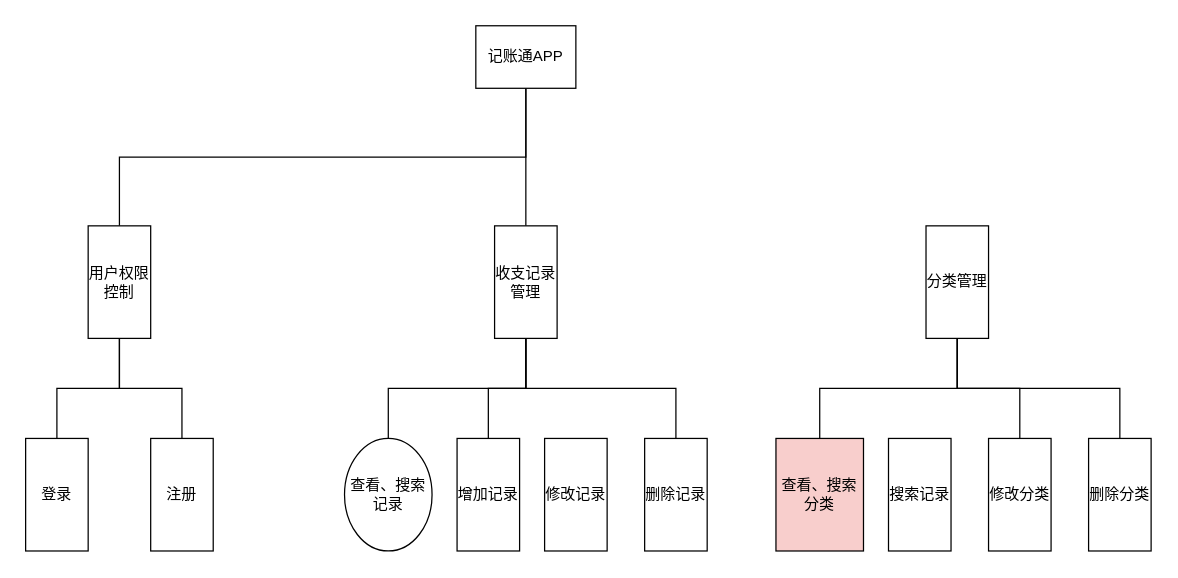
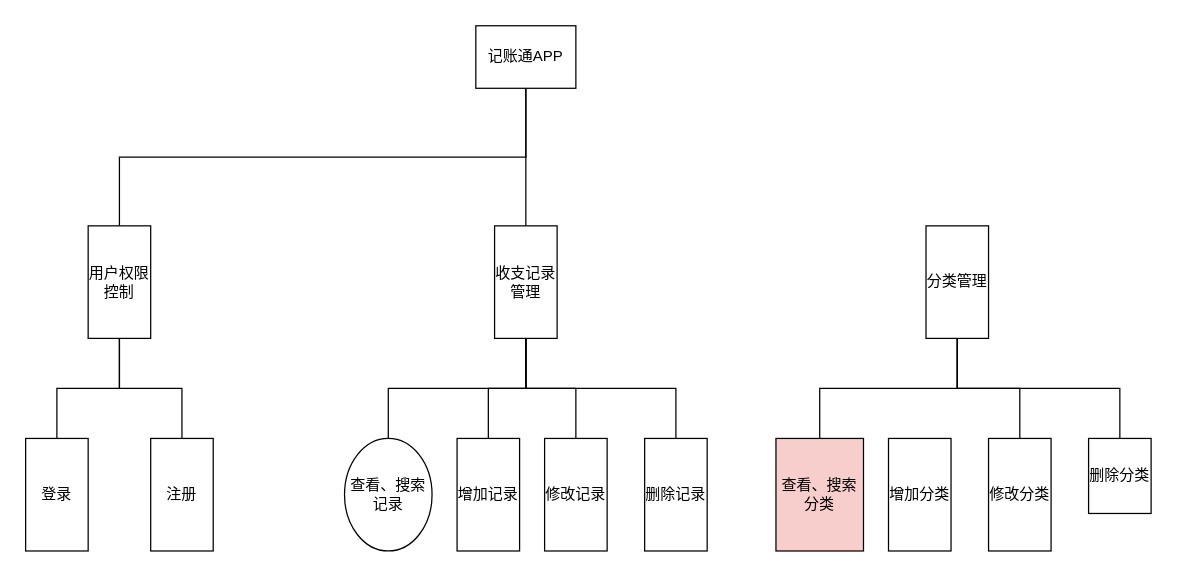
edge "收支记录管理" -- "修改记录": added
node "搜索记录": label "搜索记录" -> "增加分类"
node "删除分类": size 63x113 -> 63x75
